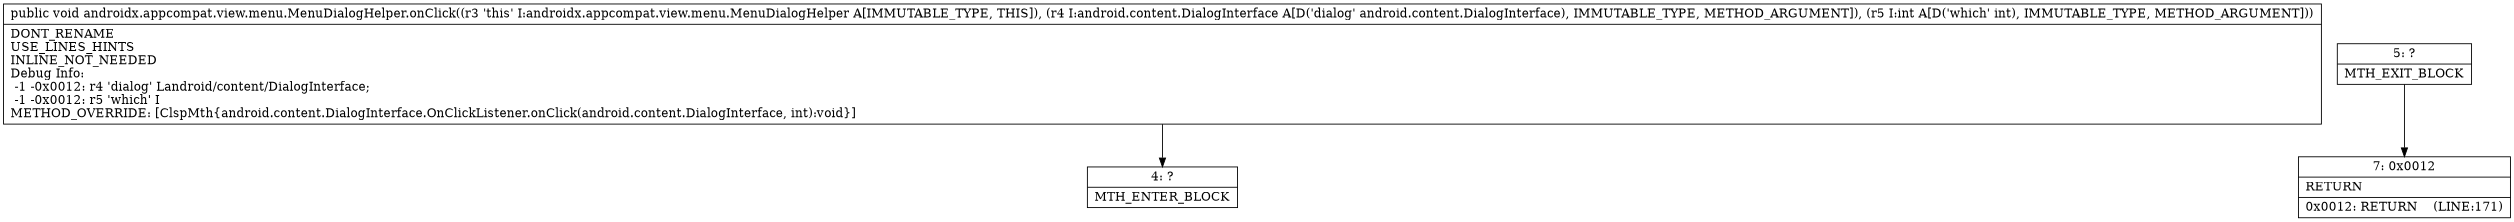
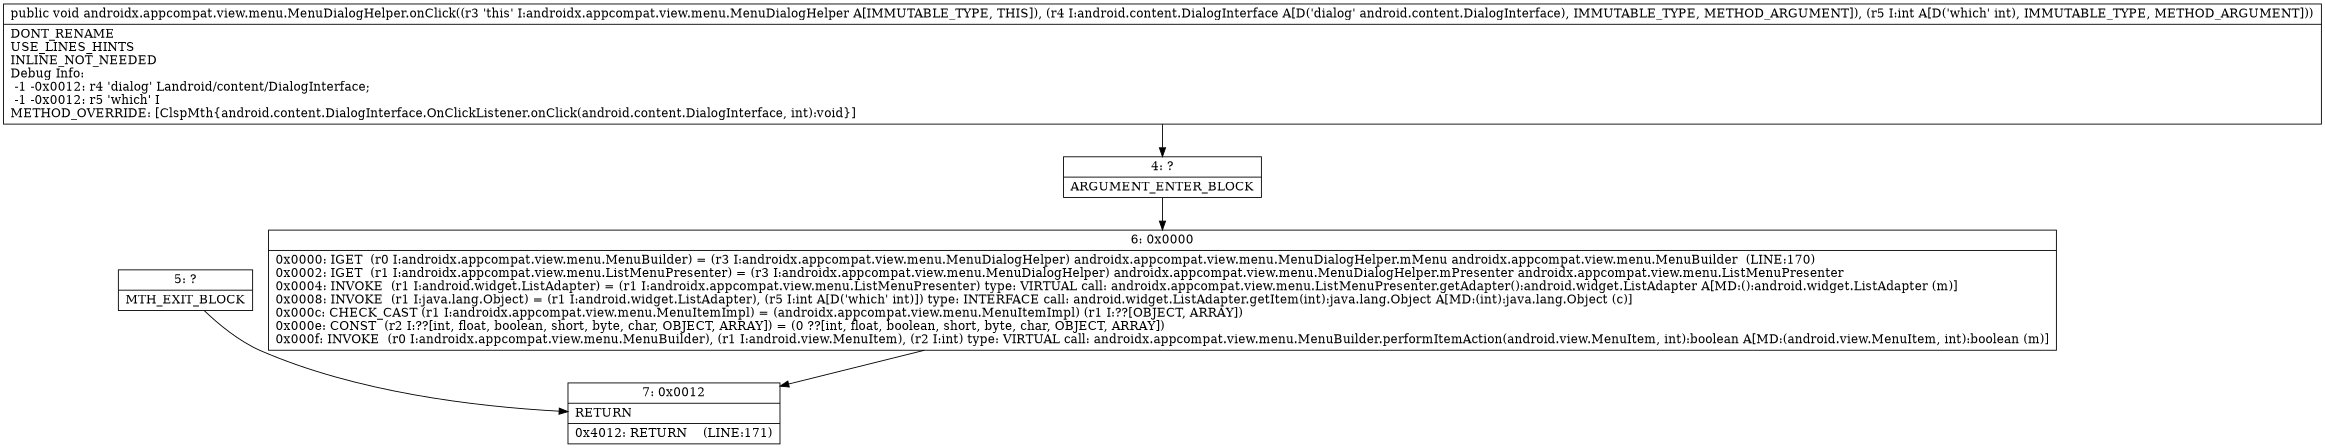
node "4: ?": text "MTH_ENTER_BLOCK" -> "ARGUMENT_ENTER_BLOCK"
node "7: 0x0012": text "0x0012: RETURN    (LINE:171)" -> "0x4012: RETURN    (LINE:171)"
node "6: 0x0000": added
